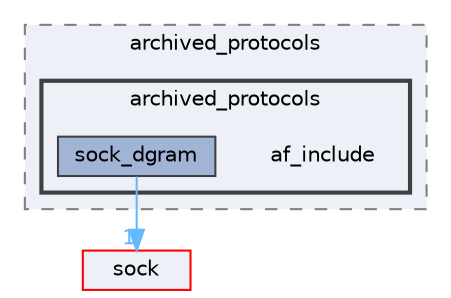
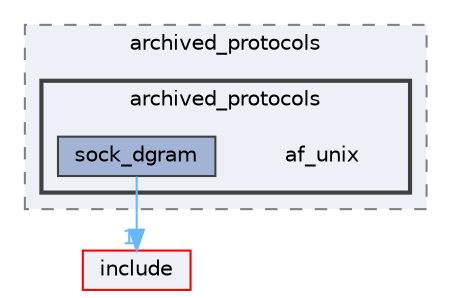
node "af_include": label "af_include" -> "af_unix"
node "sock": label "sock" -> "include"
